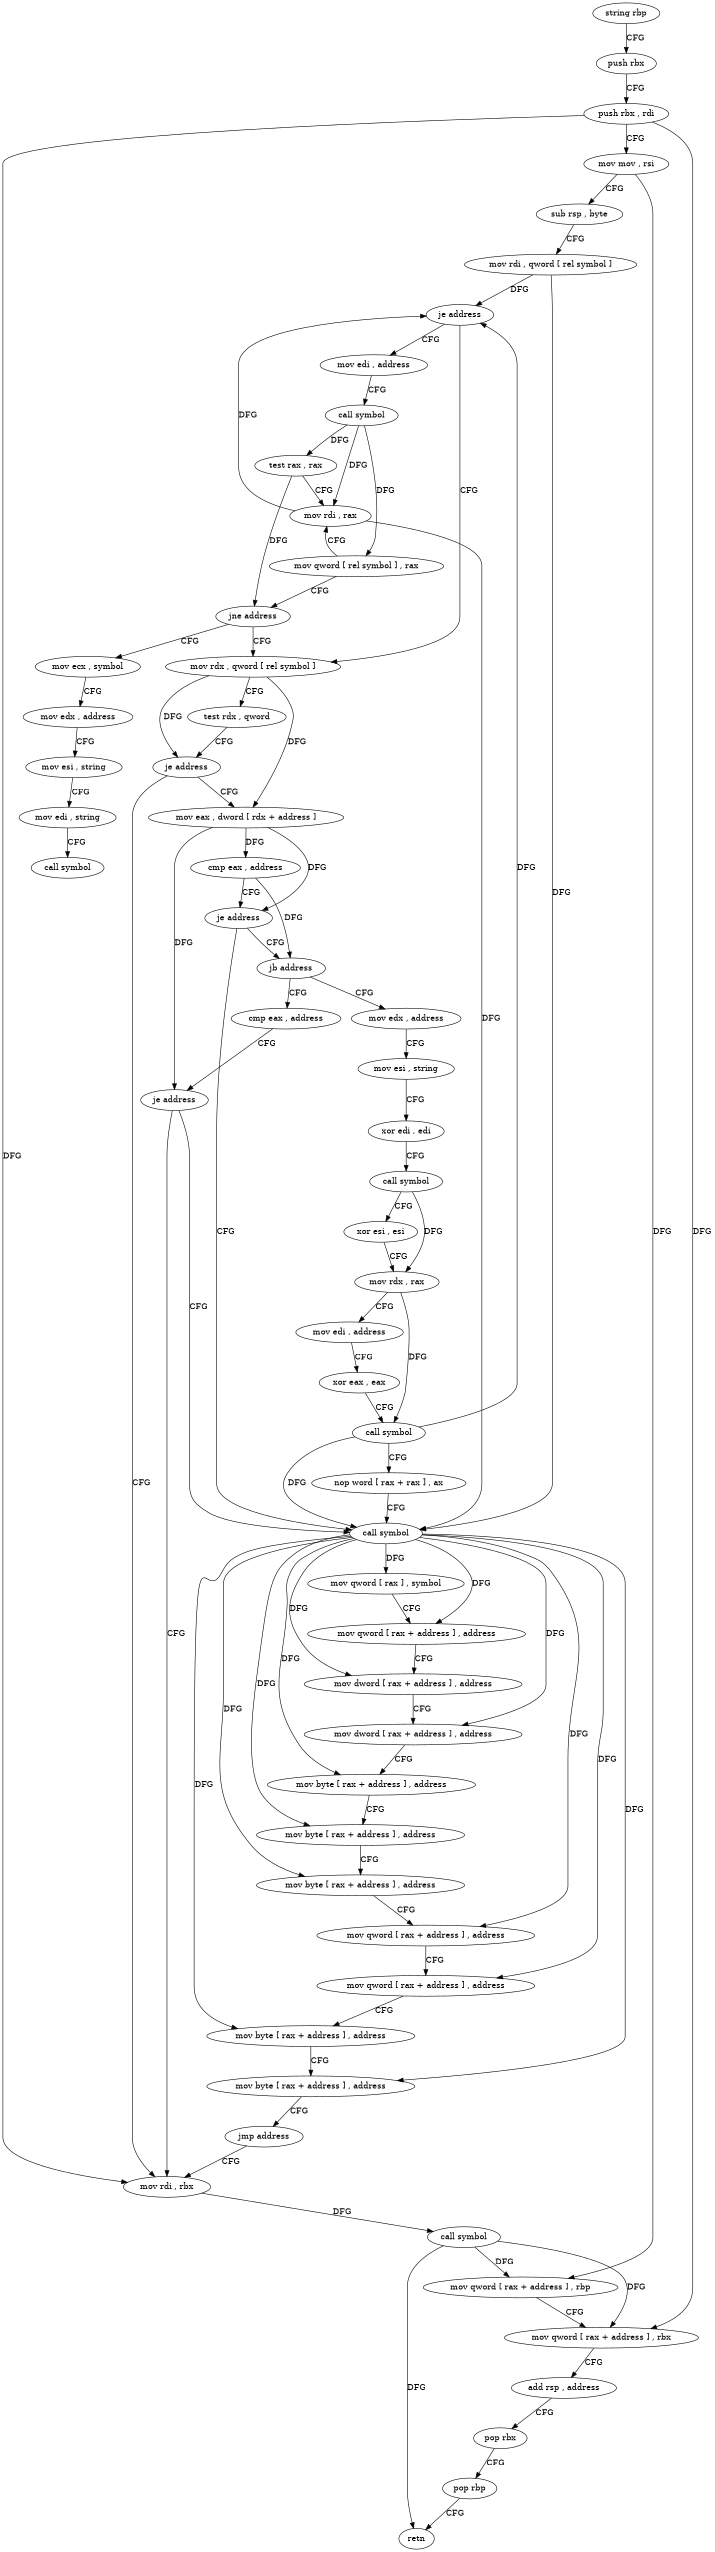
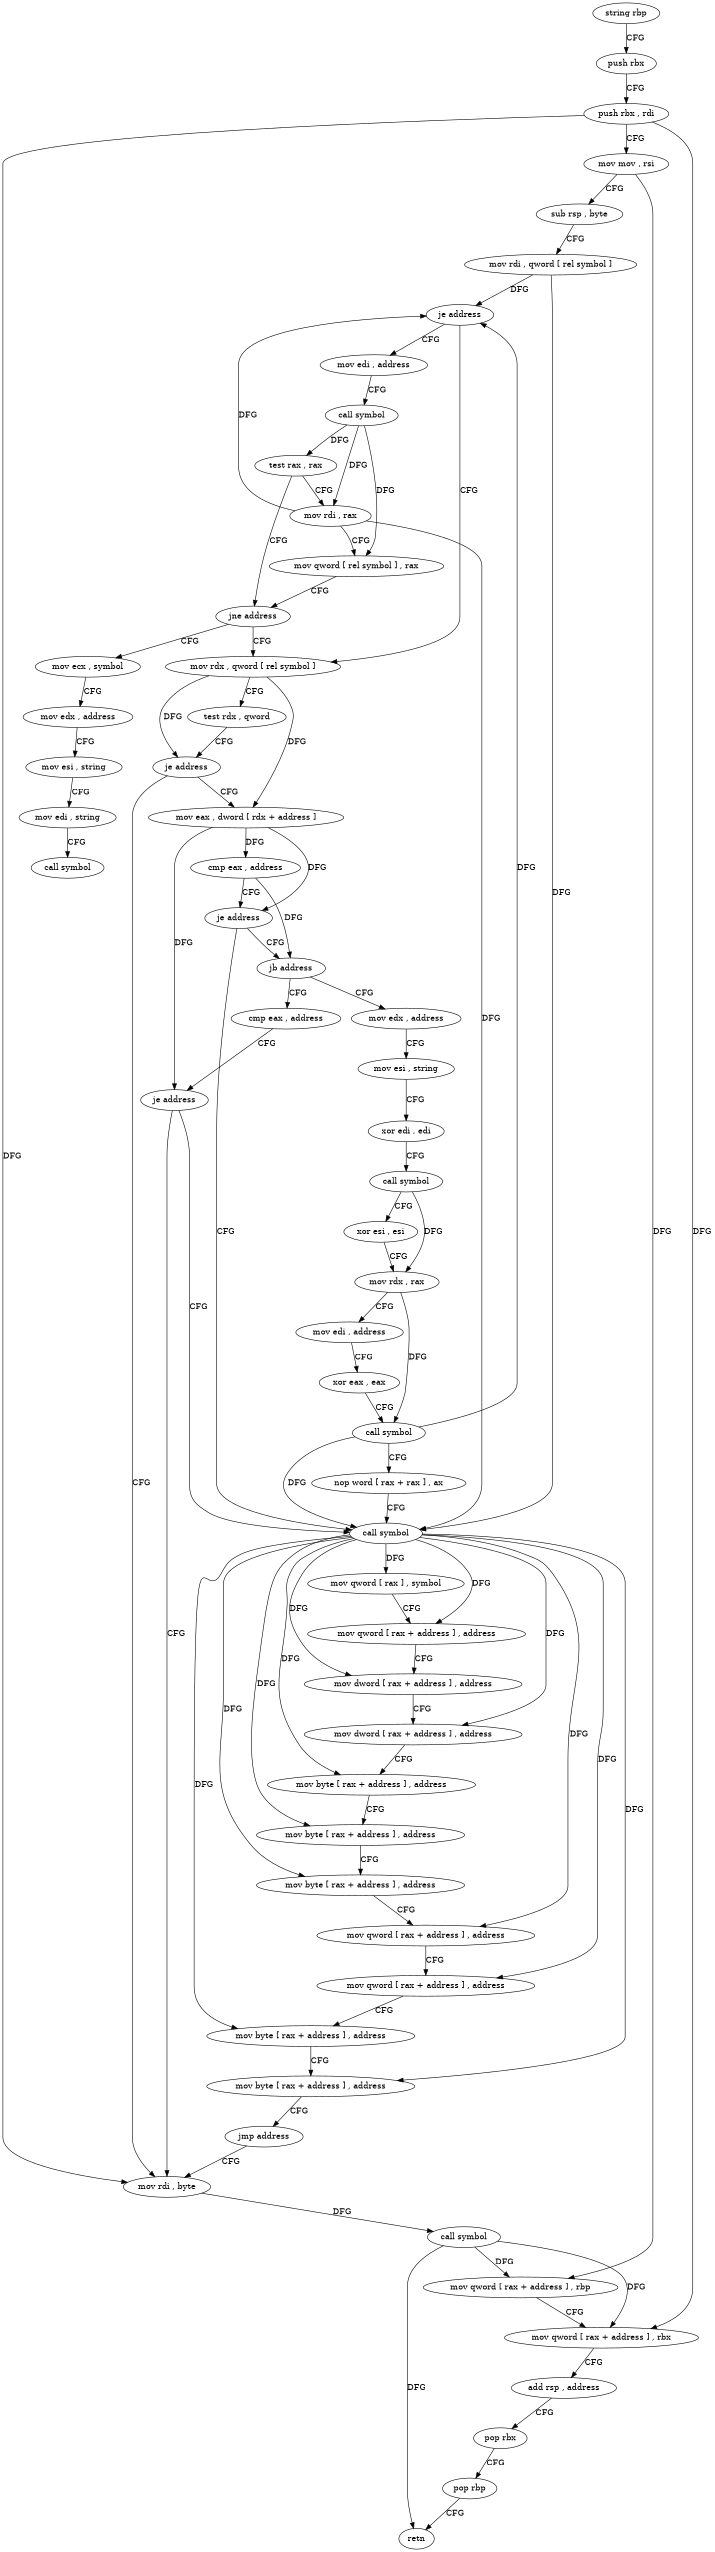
edge "test rax , rax" -> "jne address": label "DFG" -> "CFG"
edge "mov qword [ rel symbol ] , rax" -> "mov rdi , rax": reversed
node "mov rdi , rbx": label "mov rdi , rbx" -> "mov rdi , byte"
